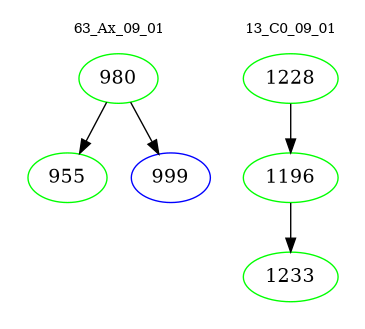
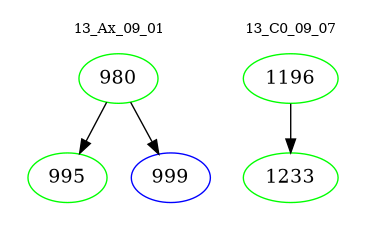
cluster "63_Ax_09_01": label "63_Ax_09_01" -> "13_Ax_09_01"
cluster "13_C0_09_01": label "13_C0_09_01" -> "13_C0_09_07"
node "1228": removed
node "955": label "955" -> "995"
